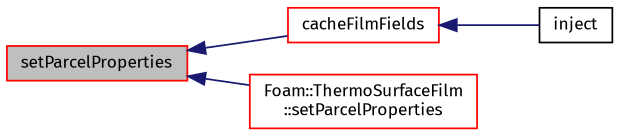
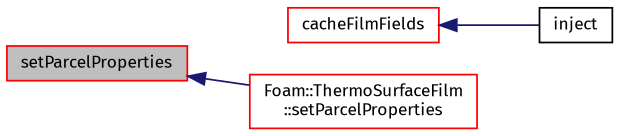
edge "cacheFilmFields" -> "setParcelProperties": removed
